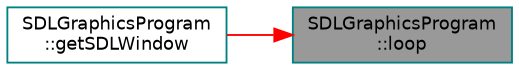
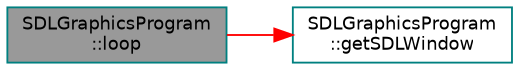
edge "SDLGraphicsProgram ::getSDLWindow" -> "SDLGraphicsProgram ::loop": reversed
